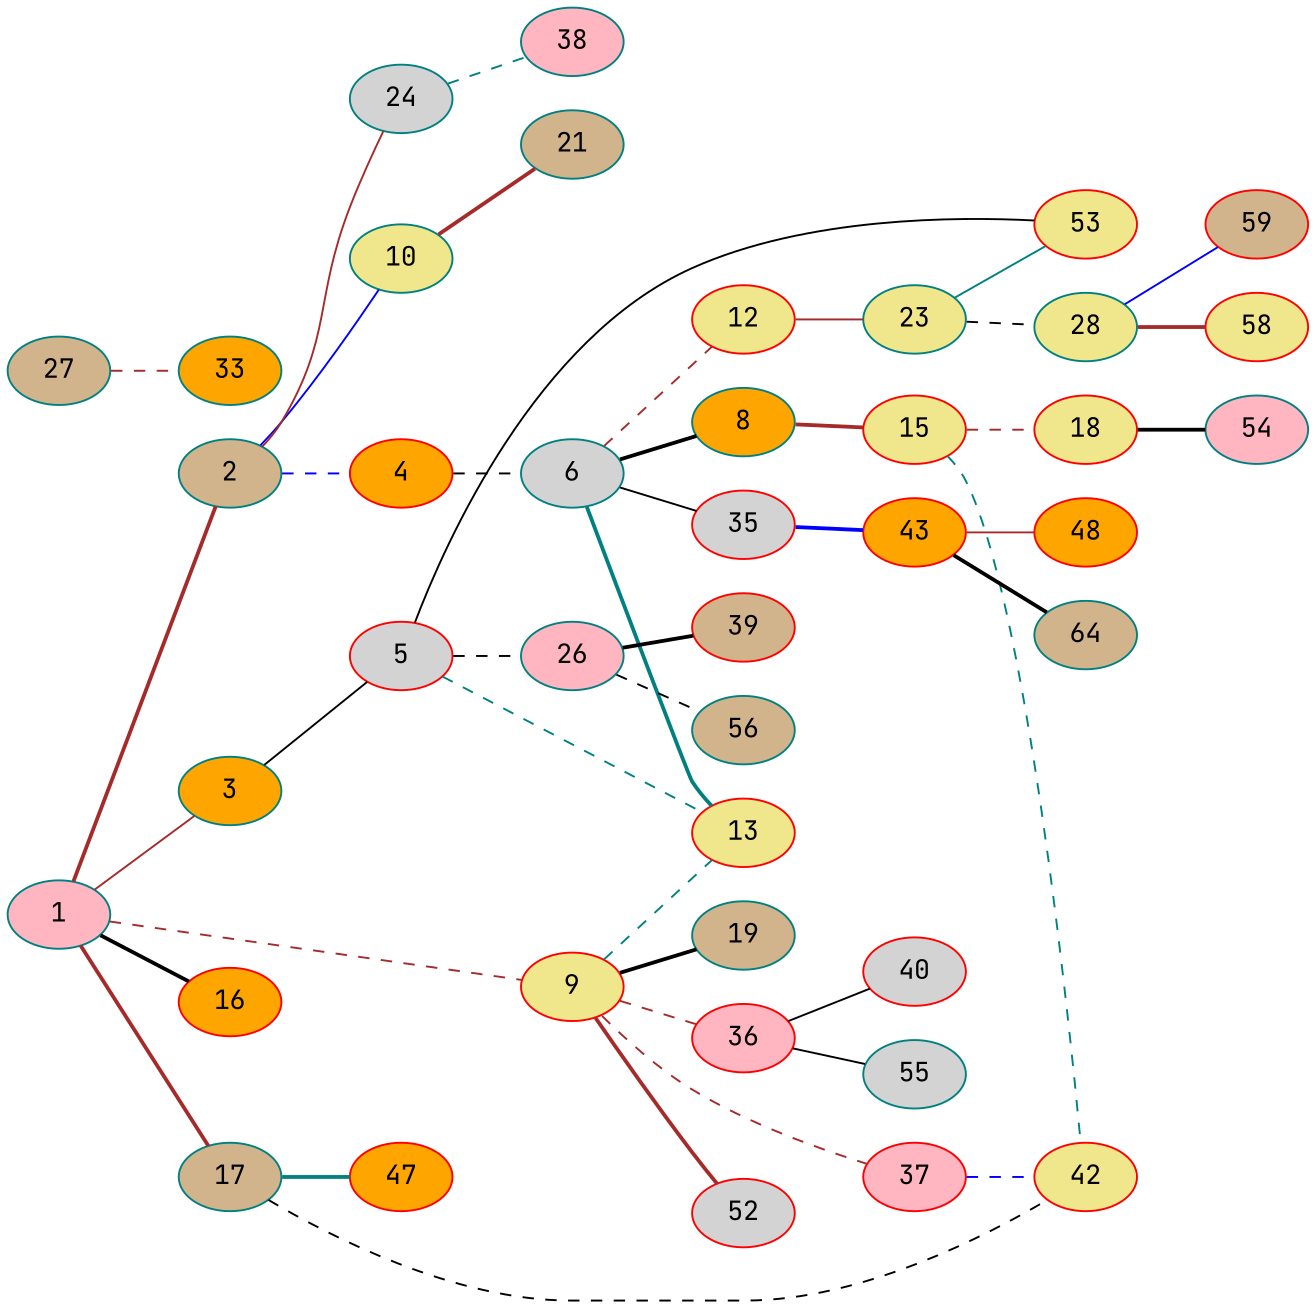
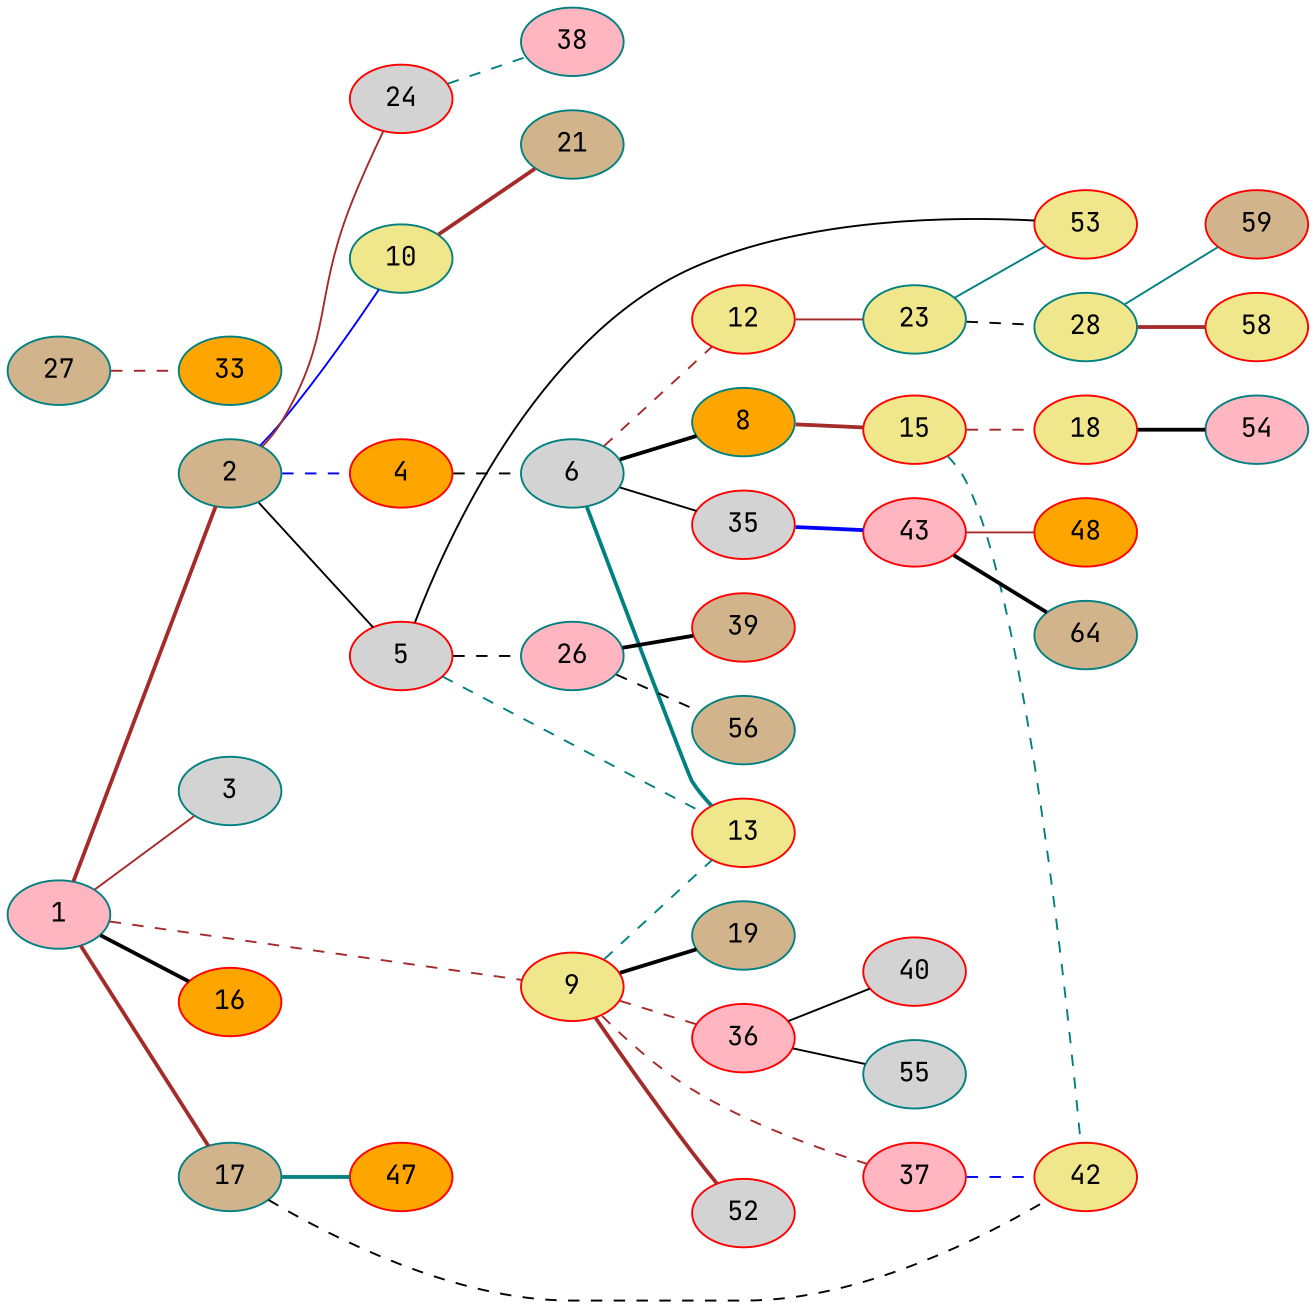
node "24": color teal -> red
edge "59" -- "28": color blue -> teal
node "43": fillcolor orange -> lightpink
edge "5" -- "3": now "5" -- "2"
node "3": fillcolor orange -> lightgrey
